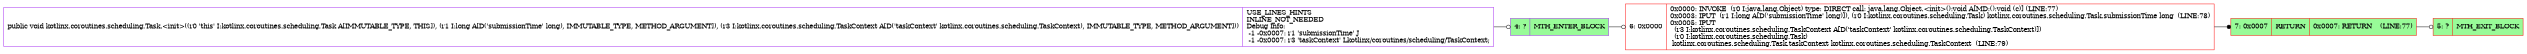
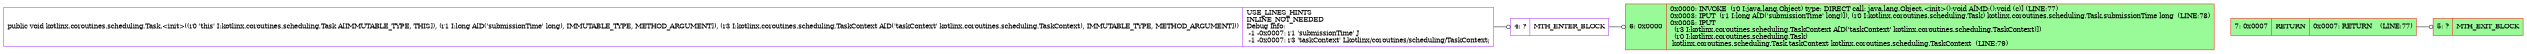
node "4: ?": fillcolor palegreen -> white
node "6: 0x0000": fillcolor white -> palegreen
edge "6: 0x0000" -> "7: 0x0007": removed
